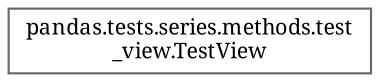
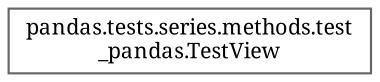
node "pandas.tests.series.methods.test _view.TestView": label "pandas.tests.series.methods.test _view.TestView" -> "pandas.tests.series.methods.test _pandas.TestView"
